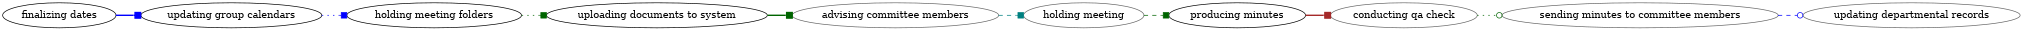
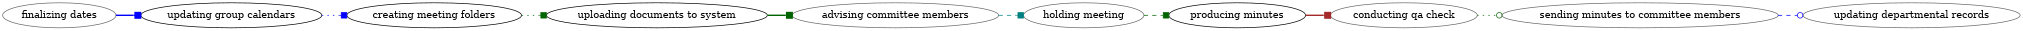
node "finalizing dates": color black -> gray40
node "holding meeting folders": label "holding meeting folders" -> "creating meeting folders"
